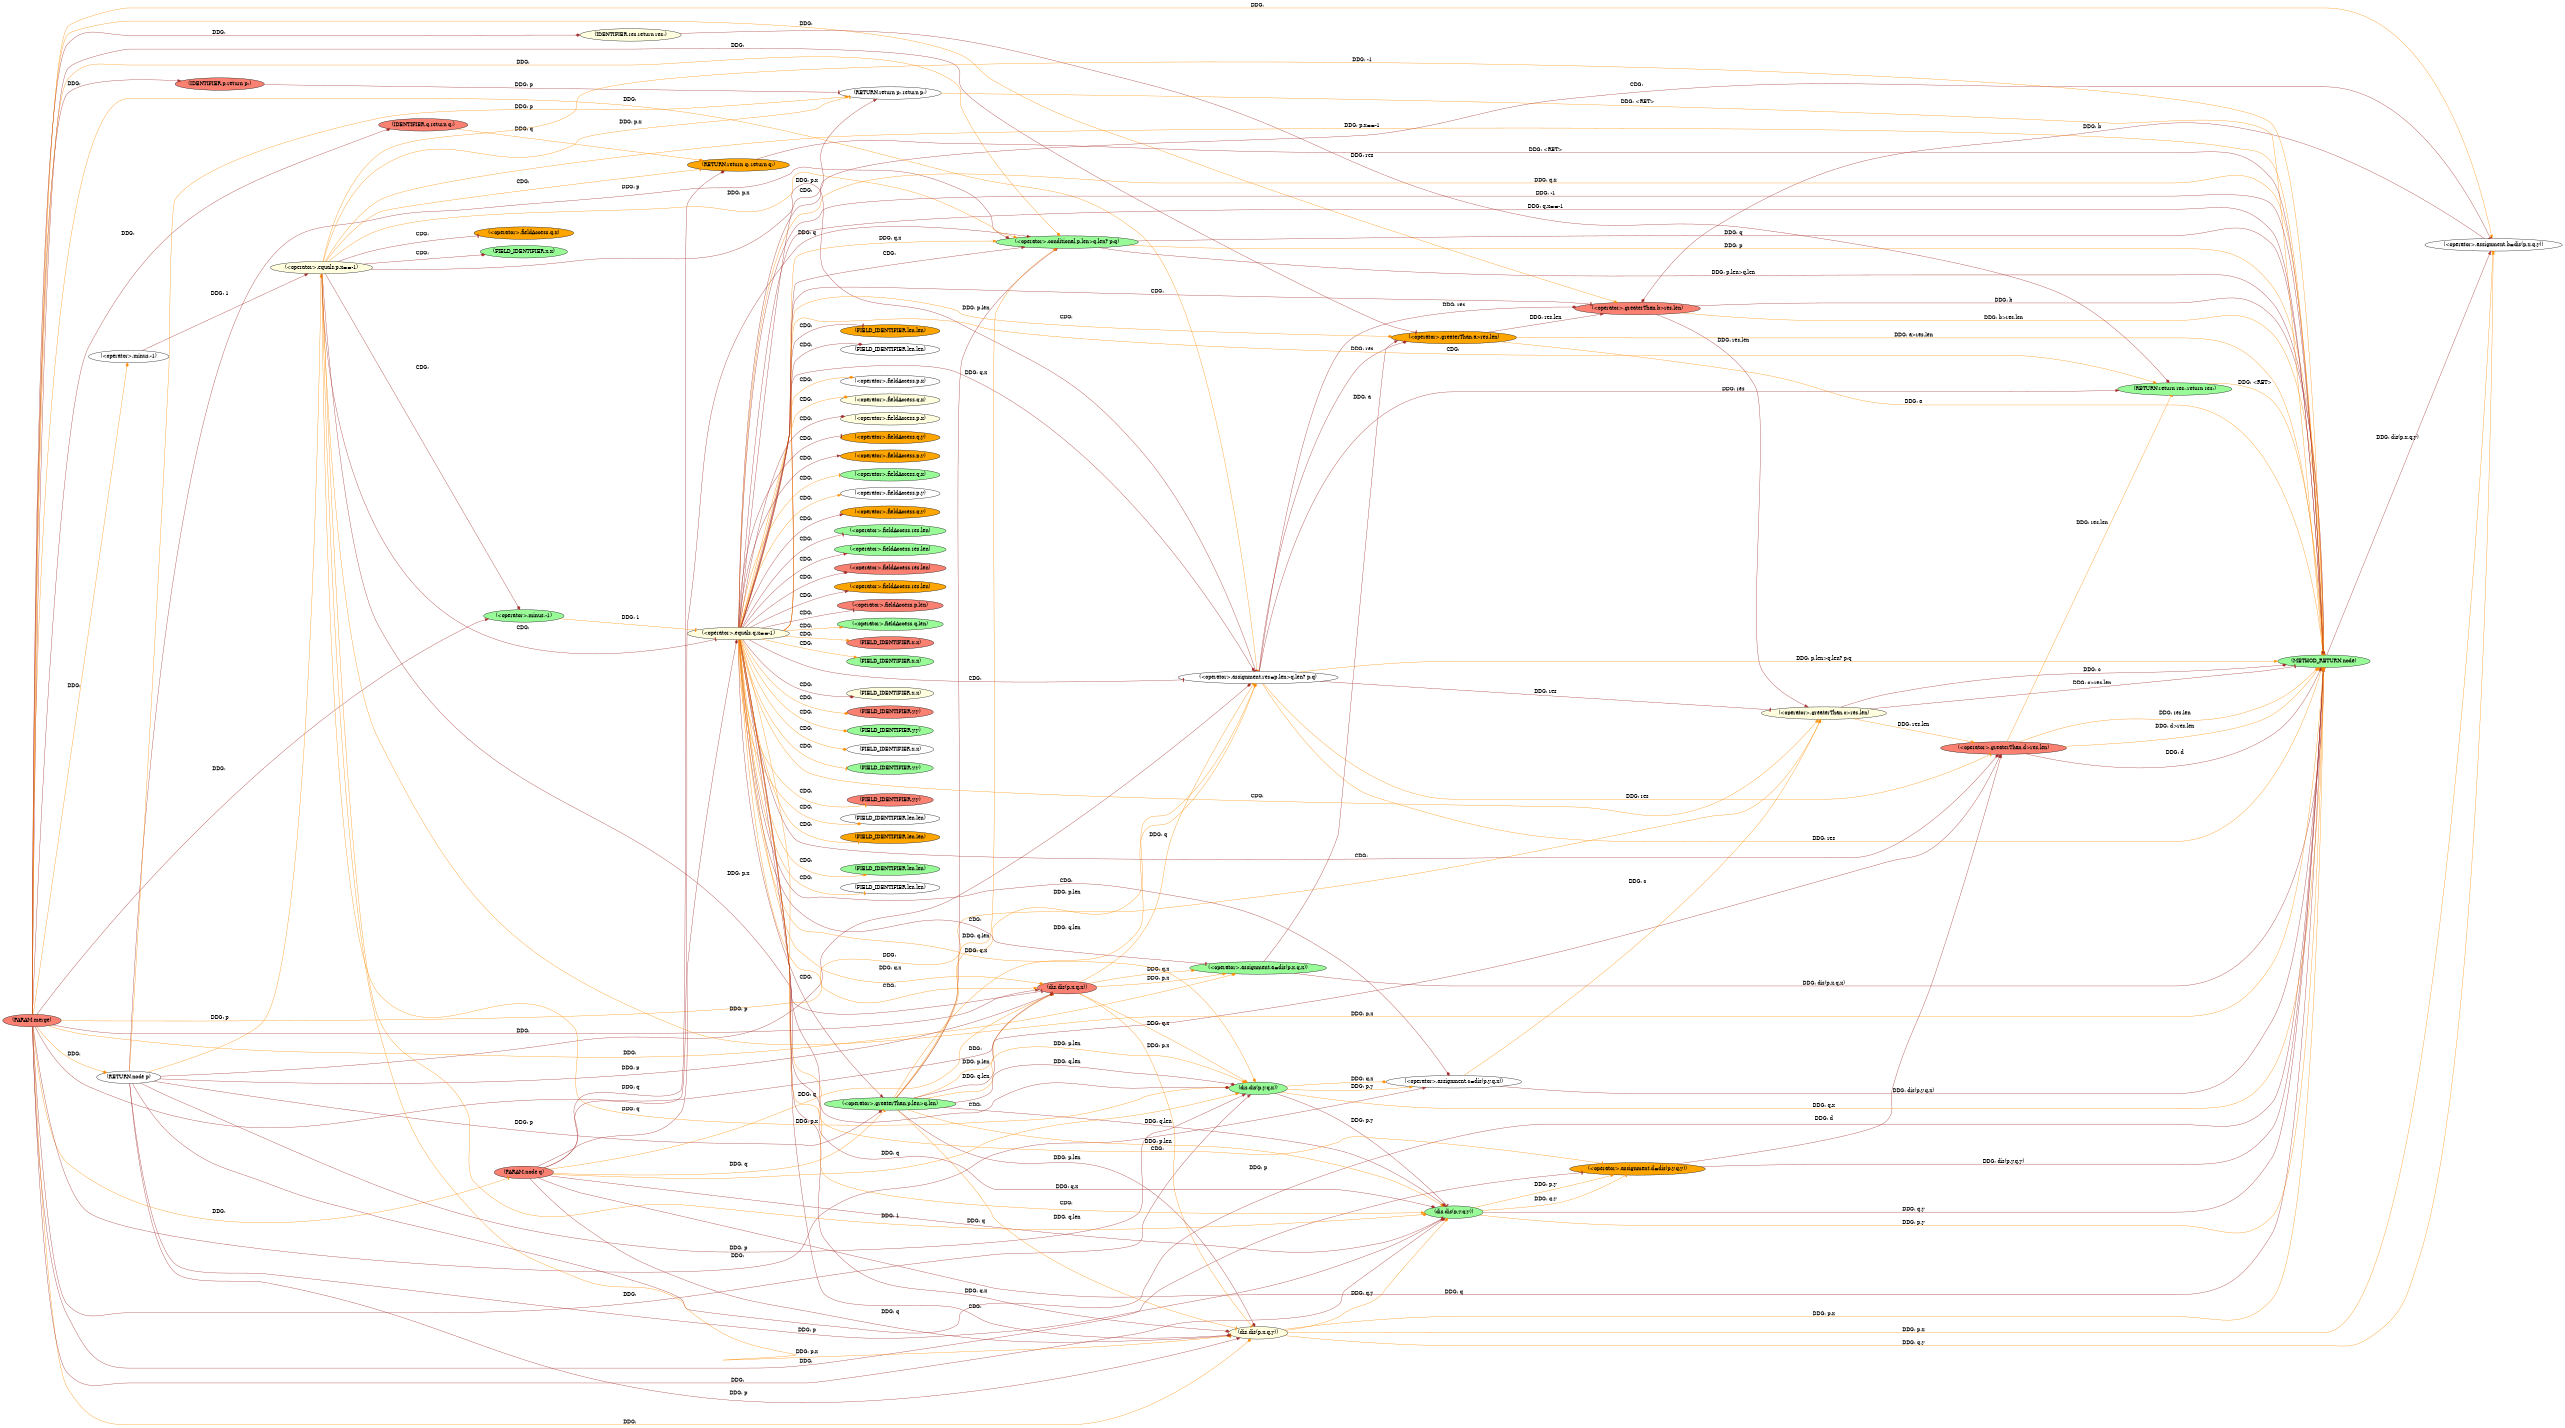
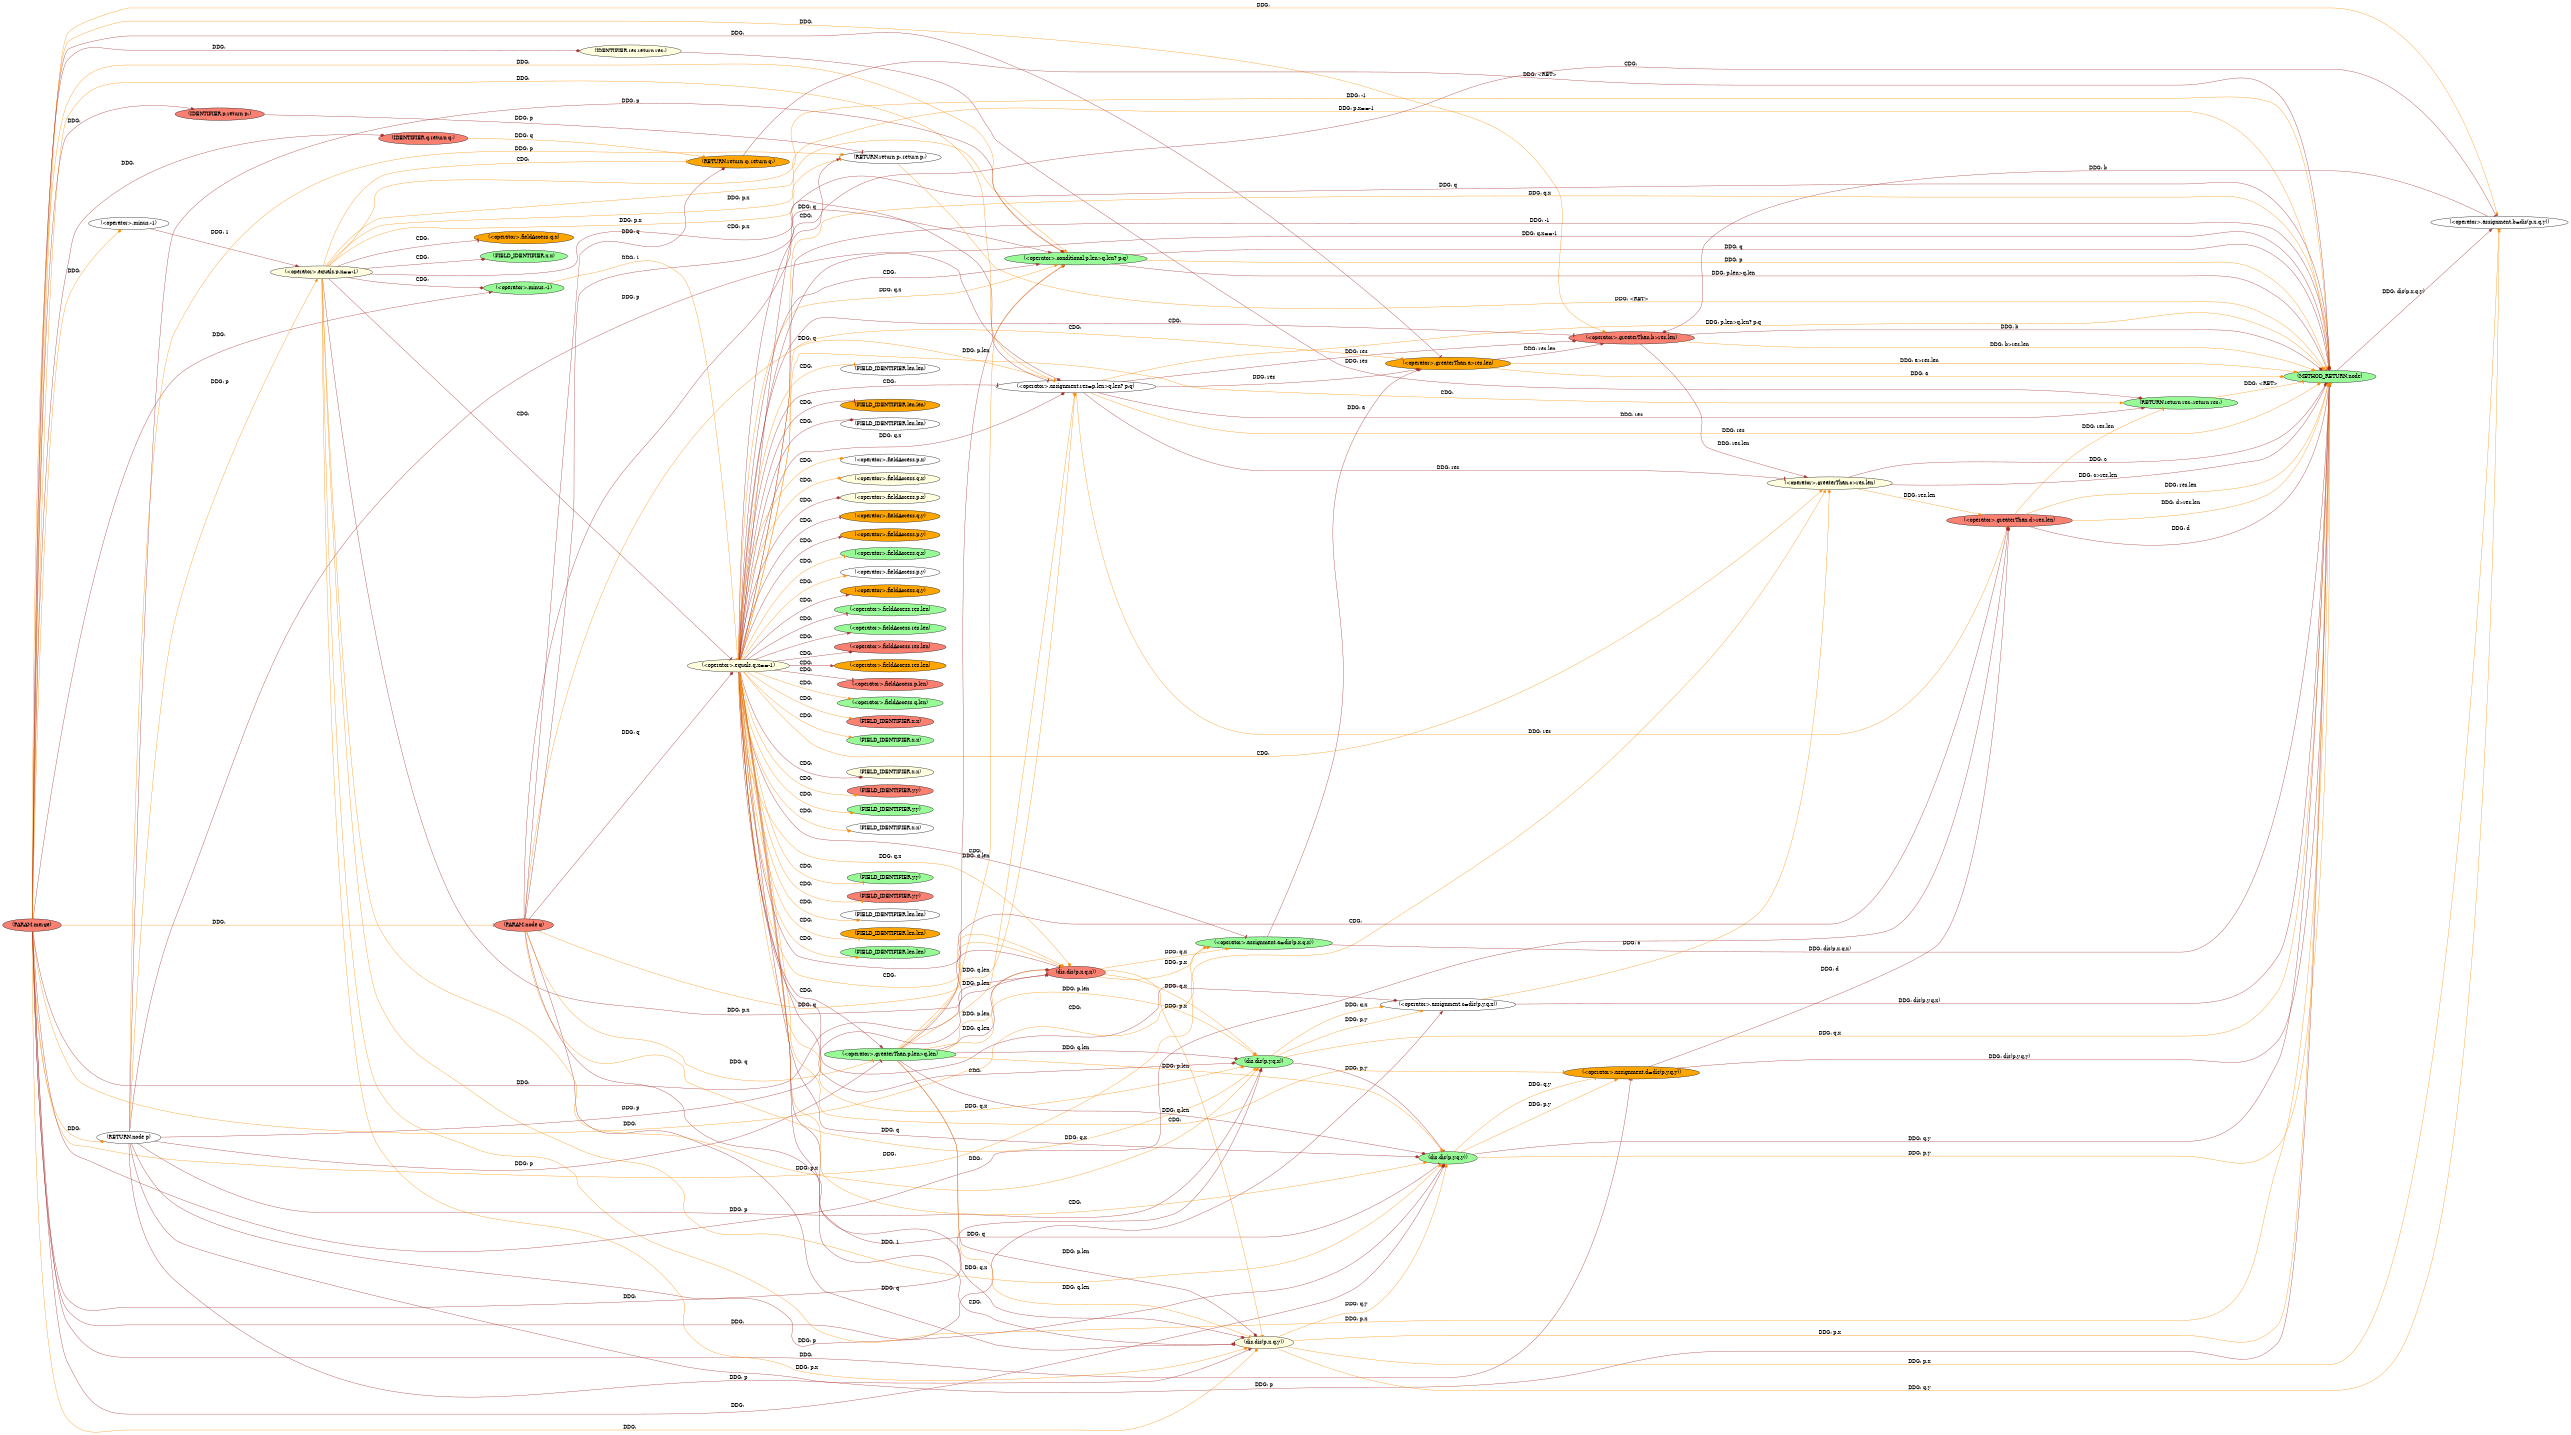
edge "(<operator>.equals,p.x==-1)" -> "(<operator>.assignment,res=p.len>q.len? p:q)": label "DDG: p.x" -> "CDG: p.x"
edge "(dis,dis(p.x,q.x))" -> "(<operator>.assignment,res=p.len>q.len? p:q)": now "(PARAM,node q)" -> "(<operator>.assignment,res=p.len>q.len? p:q)"
edge "(RETURN,node p)" -> "(<operator>.greaterThan,p.len>q.len)": arrowhead diamond -> tee
